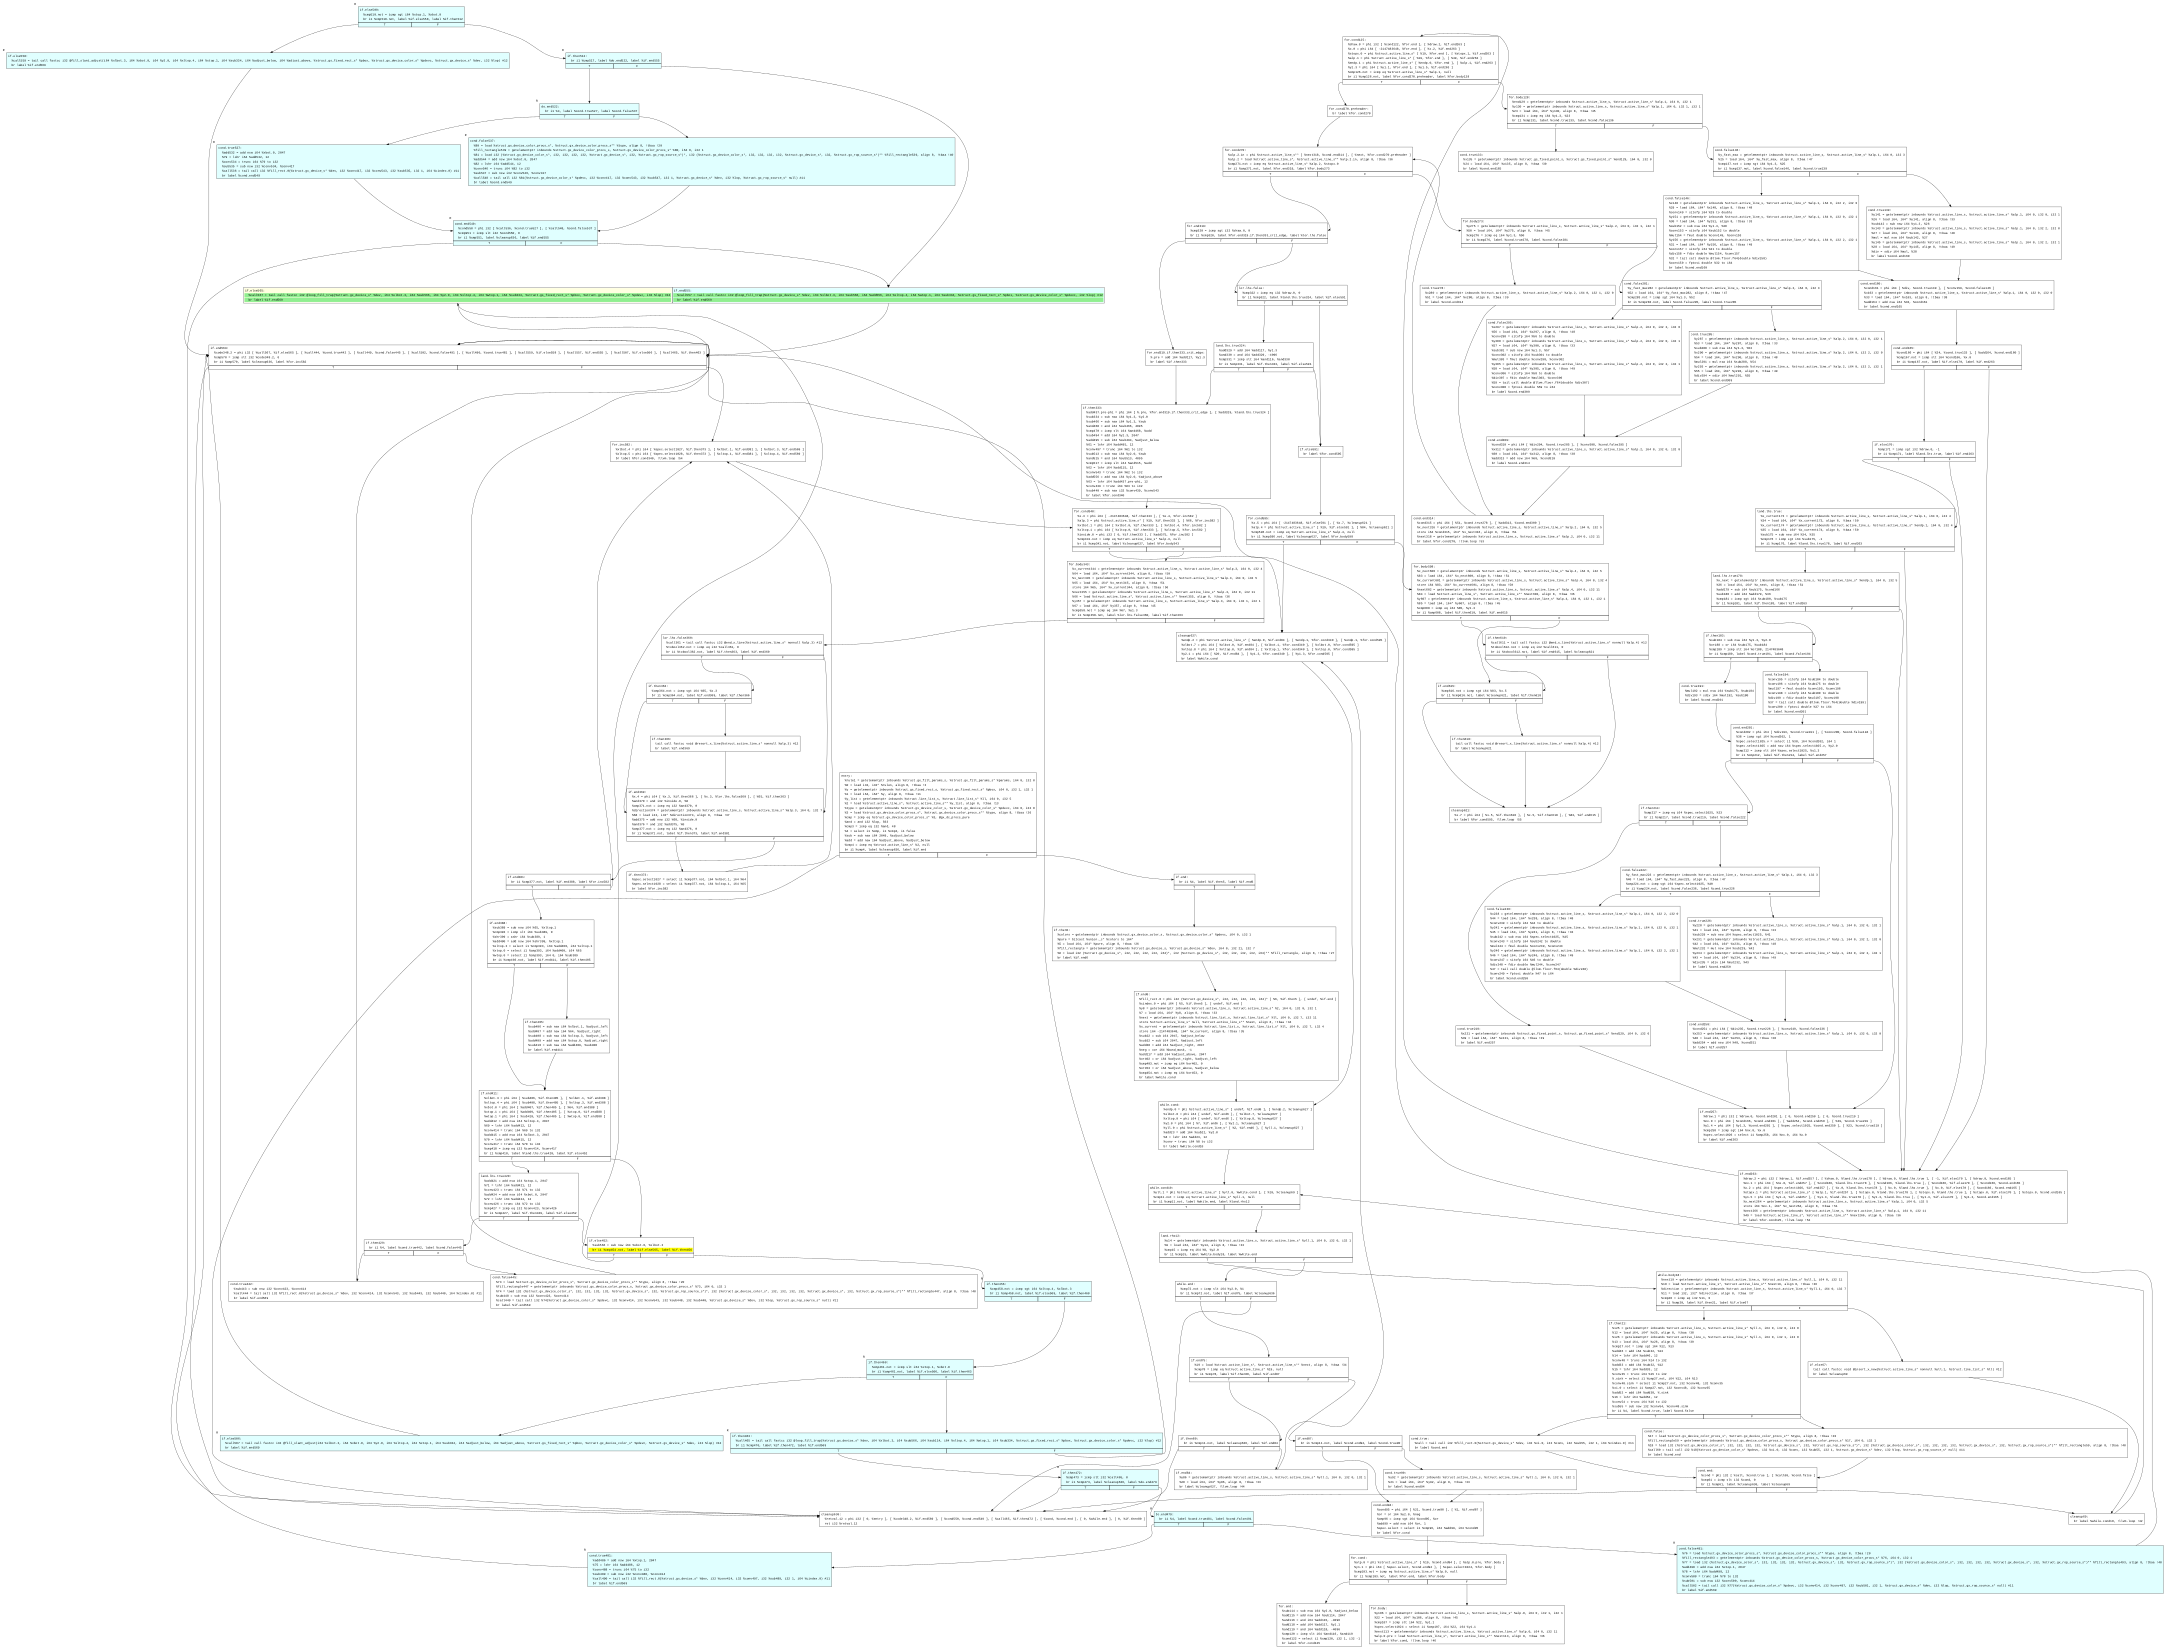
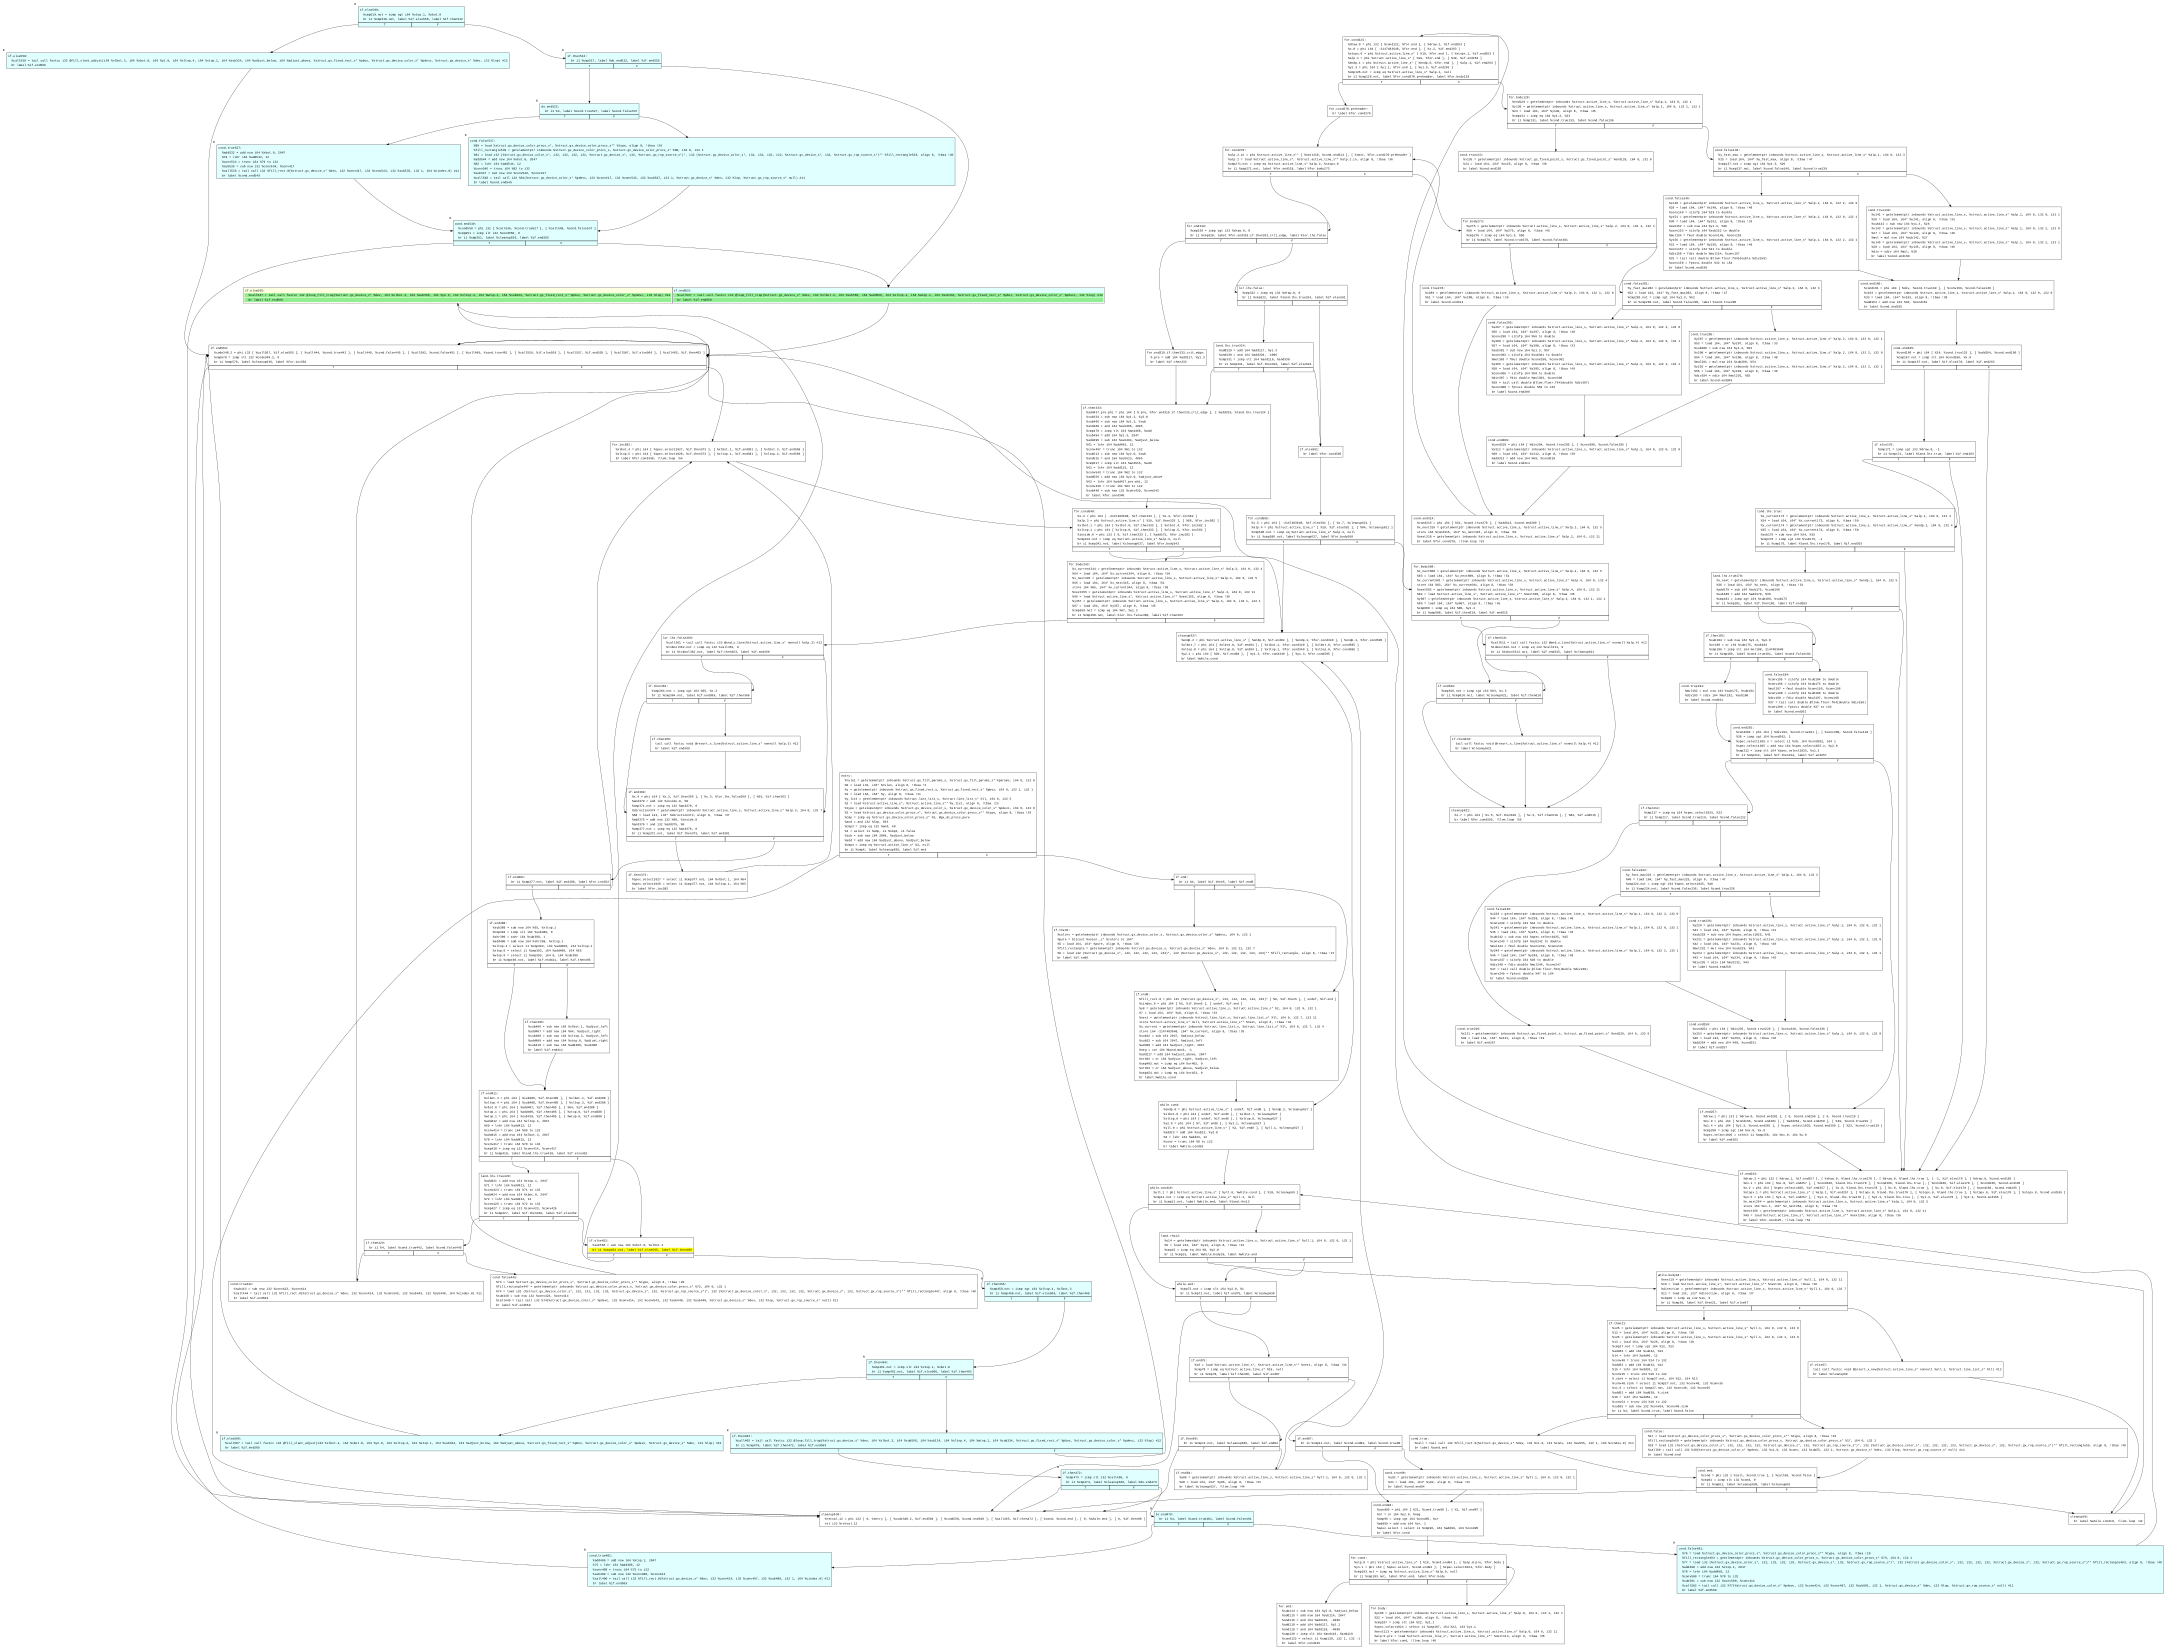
edge "if.end:" -> "if.end6:": added
edge "while.cond10:" -> "while.end:": added
edge "for.body:" -> "for.cond:": added
